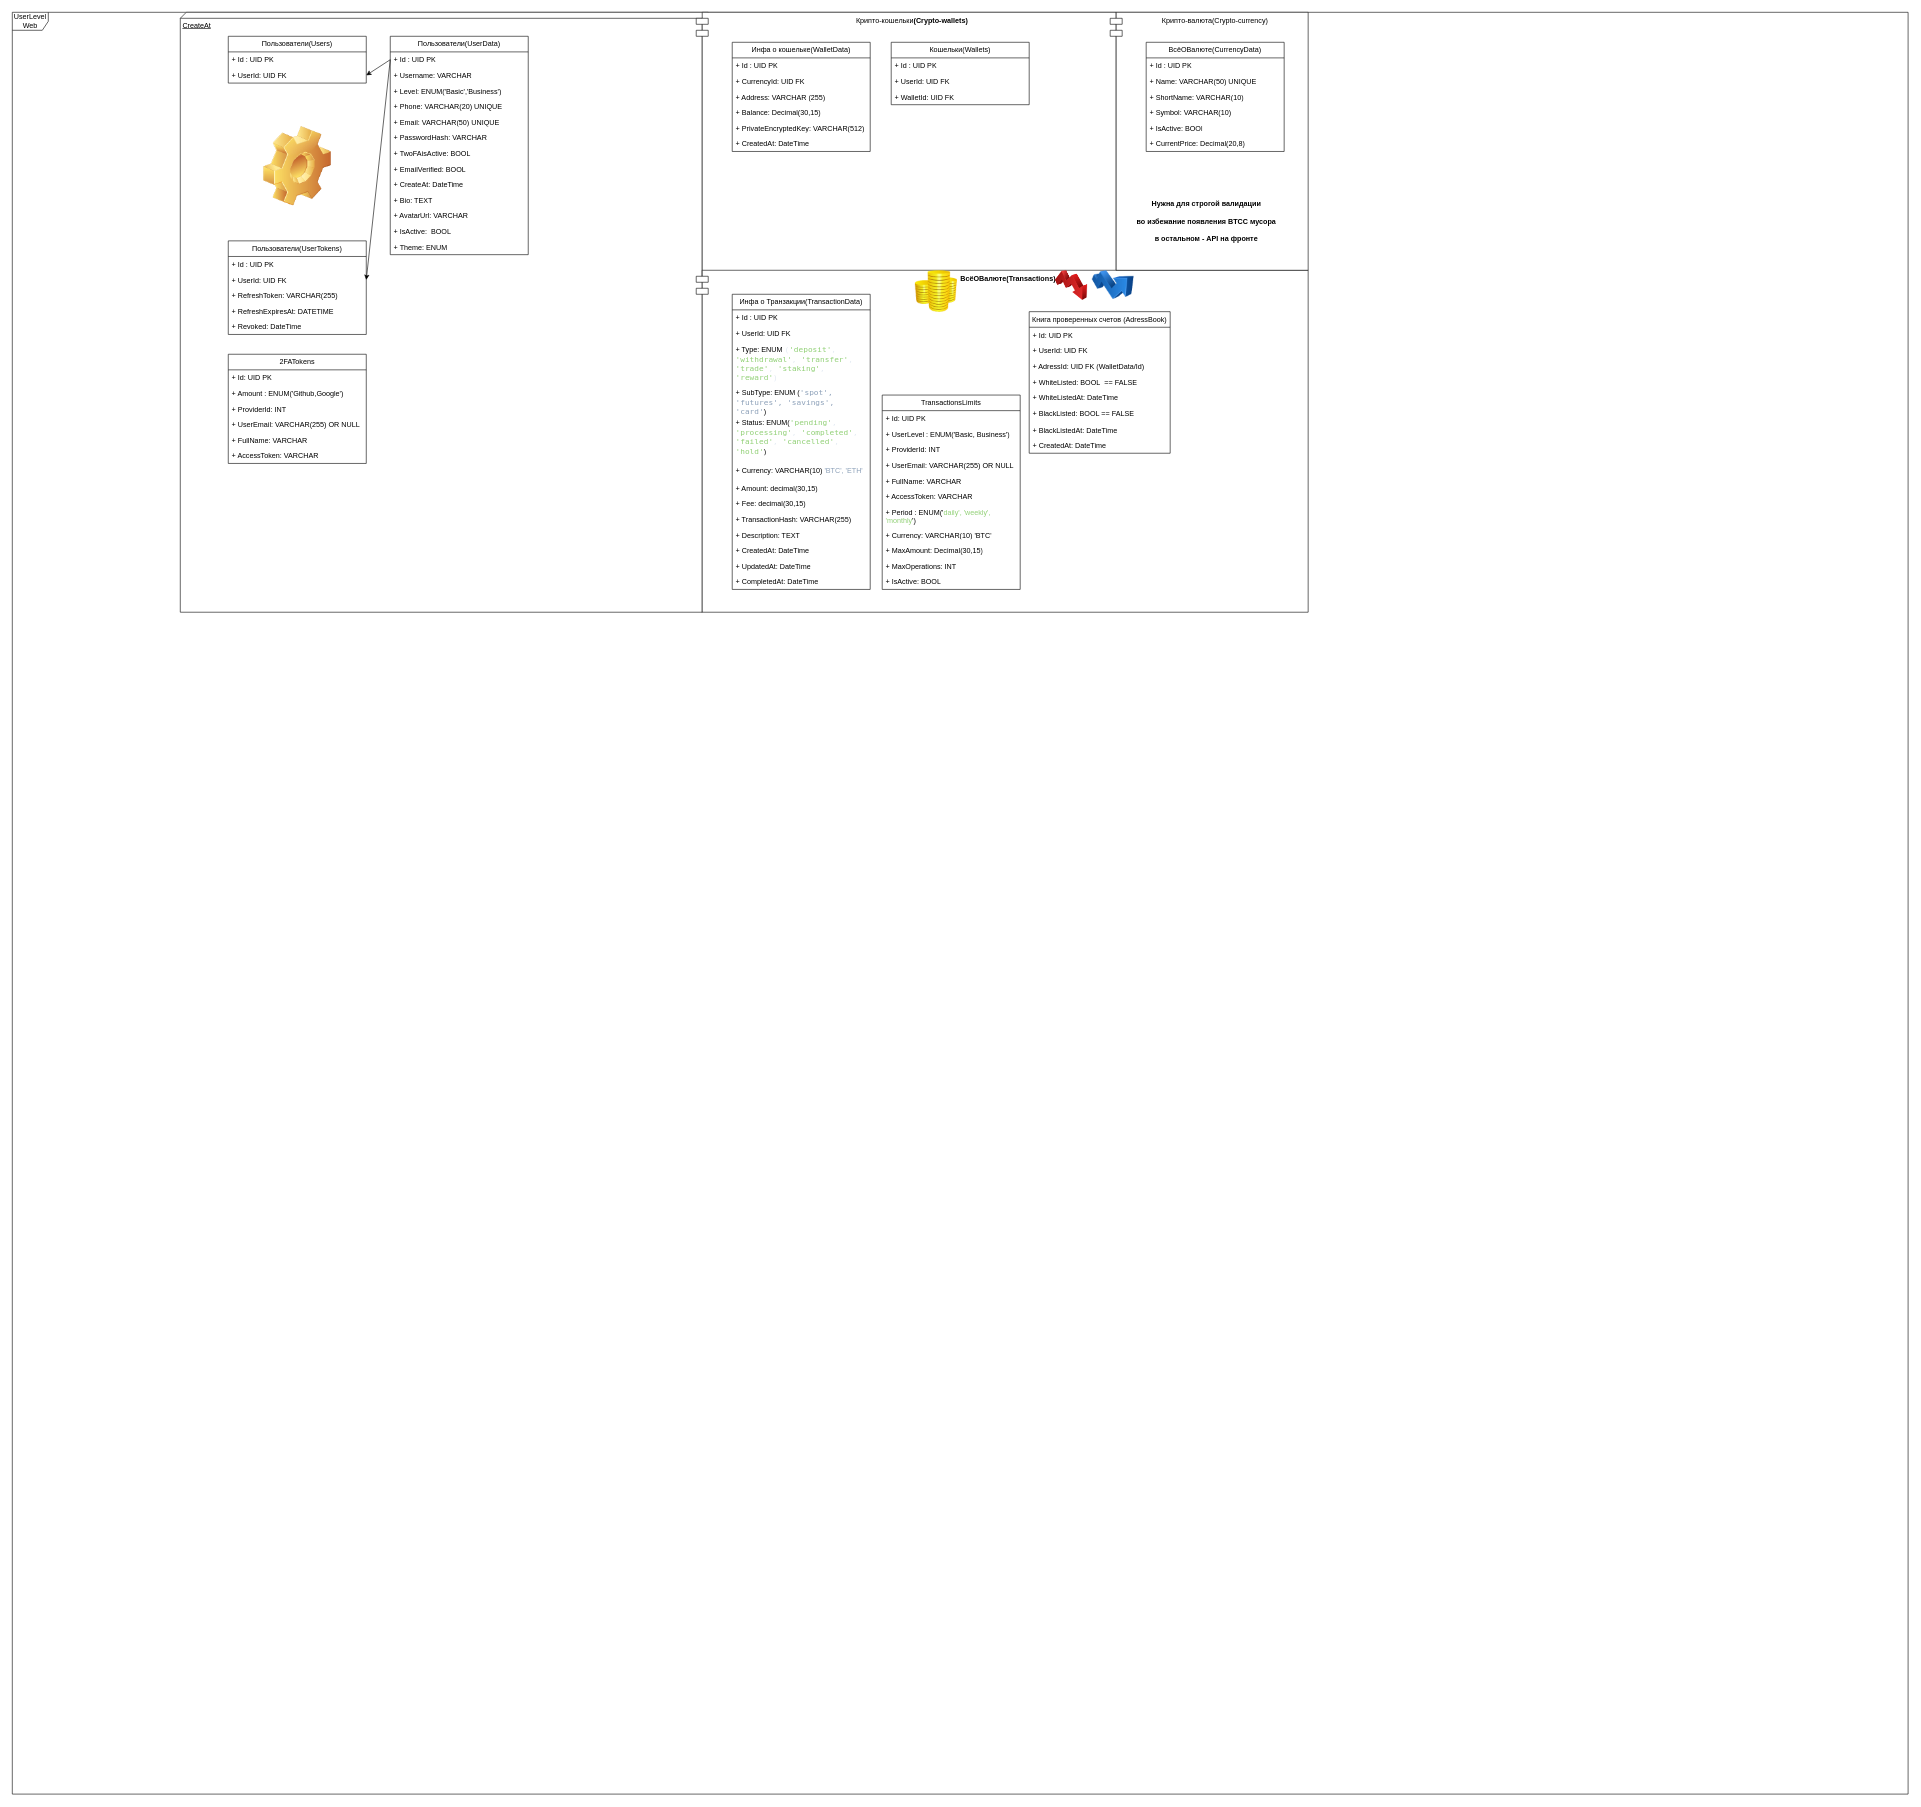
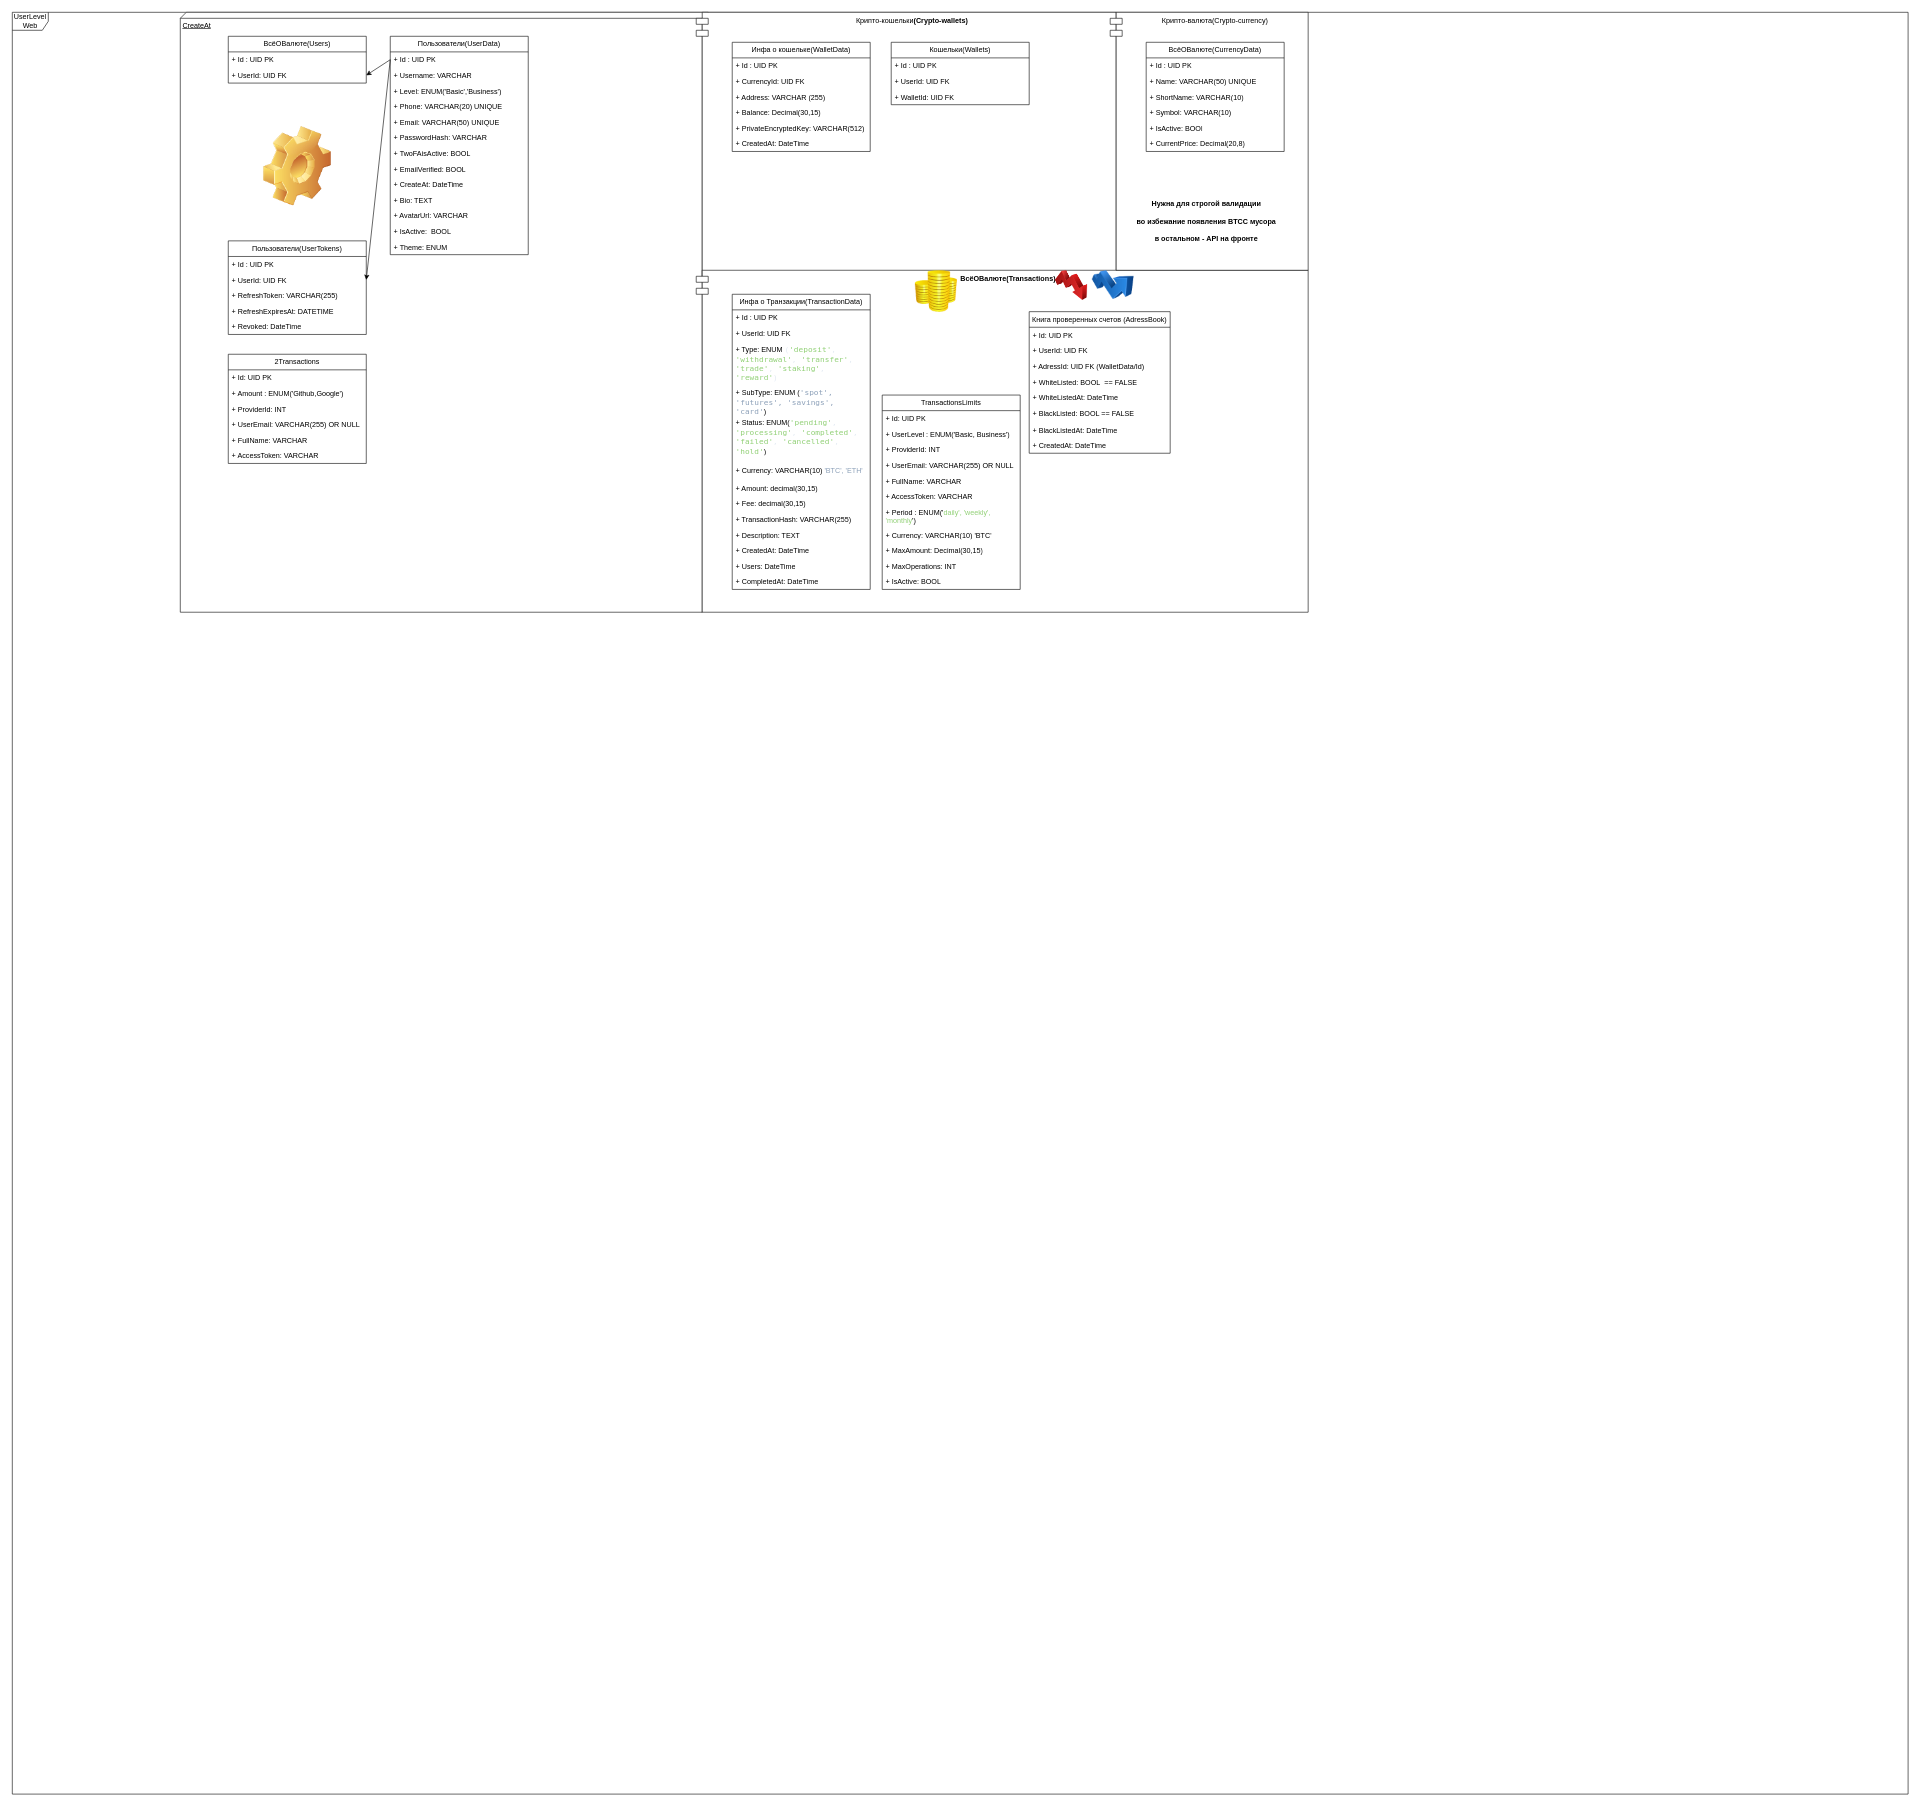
node "Пользователи(Users)": label "Пользователи(Users)" -> "ВсёОВалюте(Users)"
node "2FATokens": label "2FATokens" -> "2Transactions"
node "+ UpdatedAt: DateTime": label "+ UpdatedAt: DateTime" -> "+ Users: DateTime"
